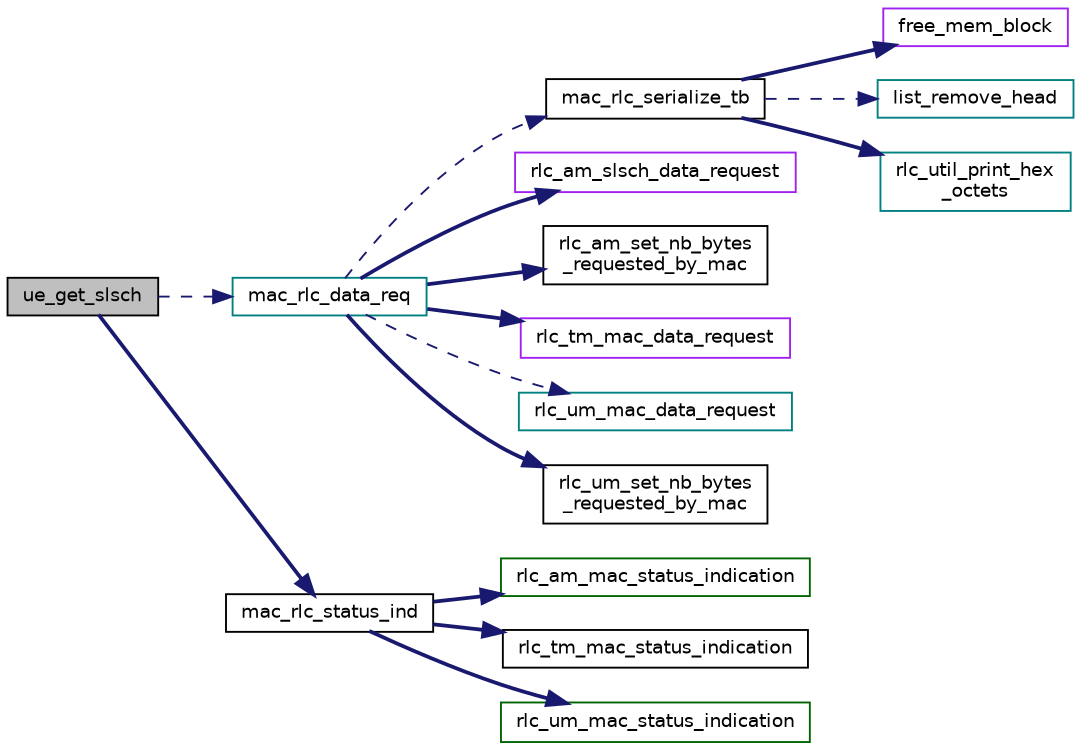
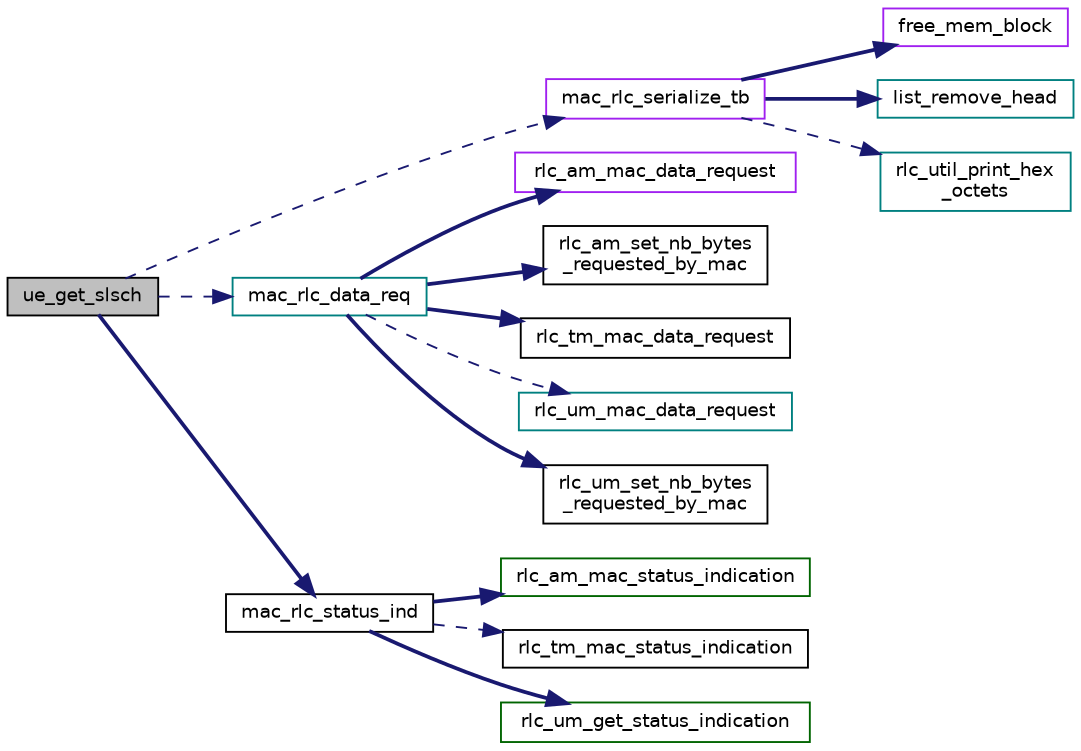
node "mac_rlc_serialize_tb": color black -> purple
edge "mac_rlc_serialize_tb" -> "list_remove_head": style dashed -> bold
edge "mac_rlc_serialize_tb" -> "rlc_util_print_hex _octets": style bold -> dashed
node "rlc_am_slsch_data_request": label "rlc_am_slsch_data_request" -> "rlc_am_mac_data_request"
edge "mac_rlc_data_req" -> "mac_rlc_serialize_tb": now "ue_get_slsch" -> "mac_rlc_serialize_tb"
node "rlc_tm_mac_data_request": color purple -> black
edge "mac_rlc_status_ind" -> "rlc_tm_mac_status_indication": style bold -> dashed
node "rlc_um_mac_status_indication": label "rlc_um_mac_status_indication" -> "rlc_um_get_status_indication"
